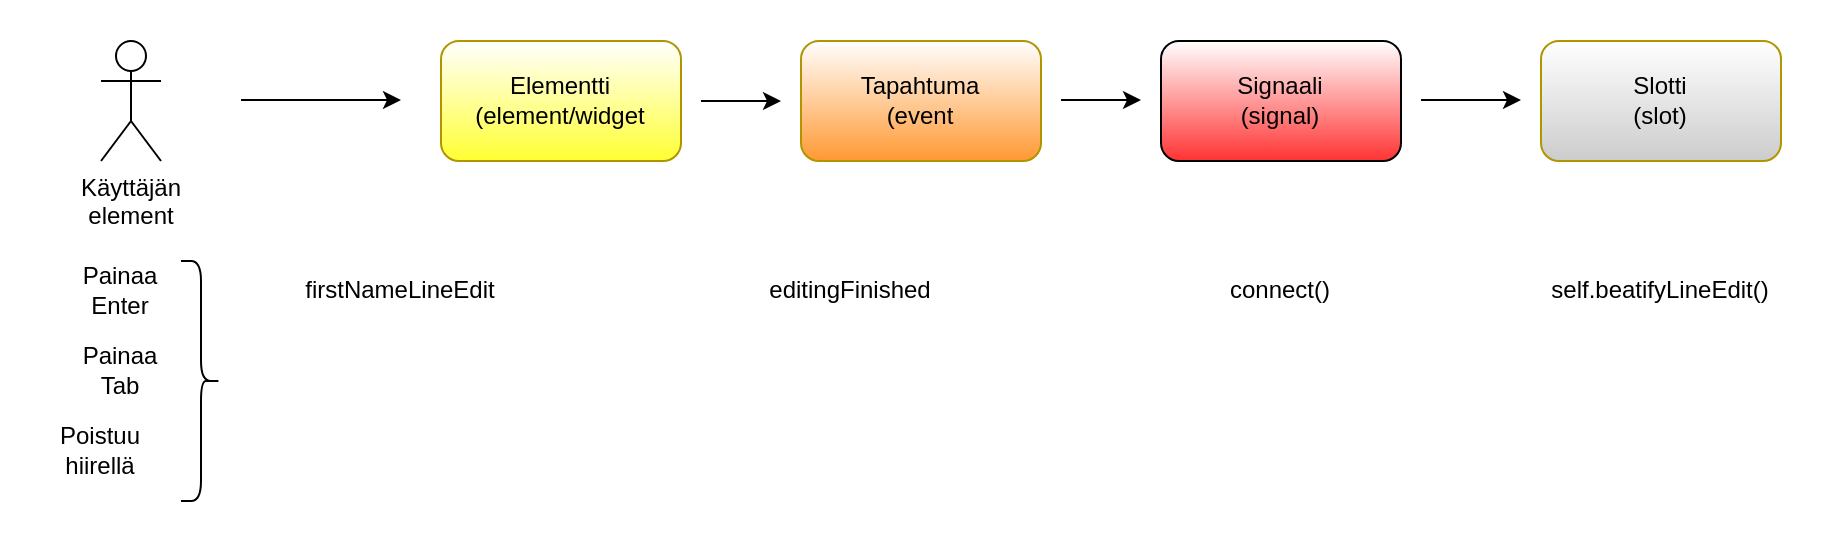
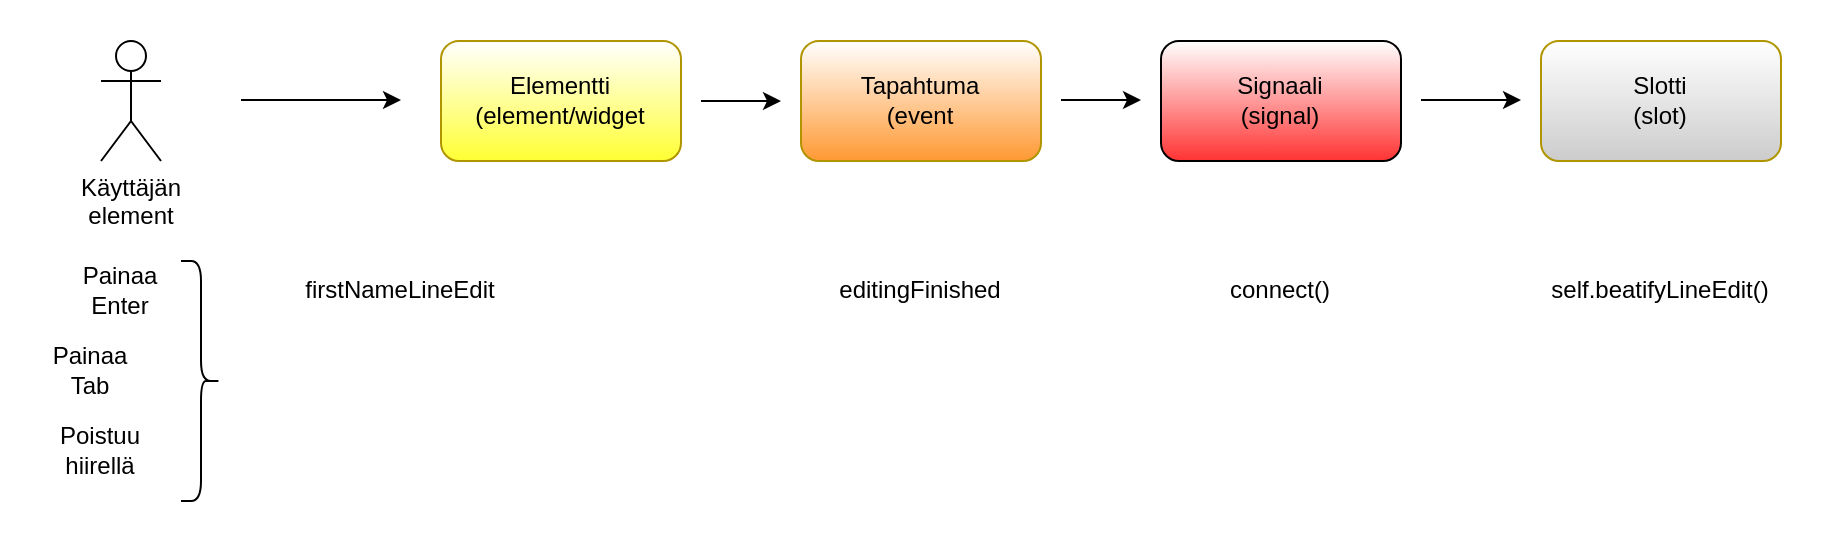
node "editingFinished": moved (851, 291) -> (921, 291)
node "Painaa Tab": moved (121, 371) -> (91, 371)
